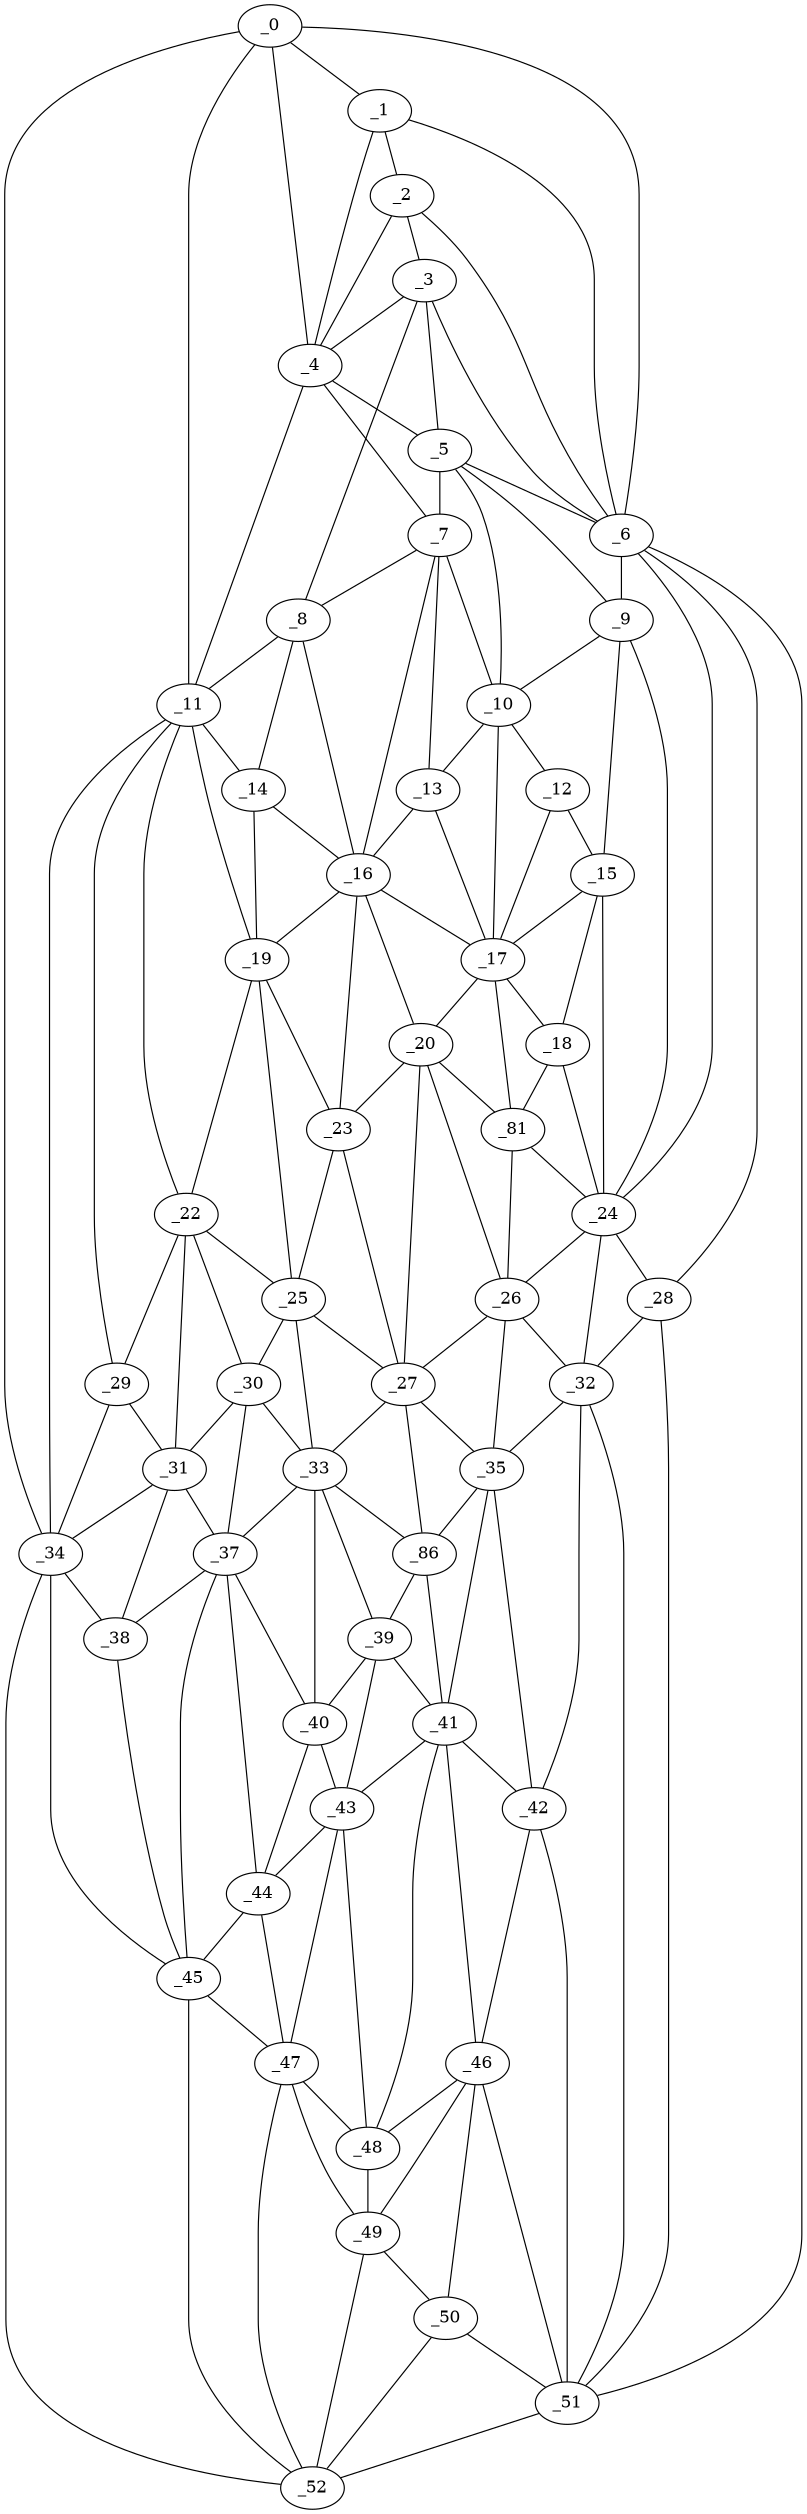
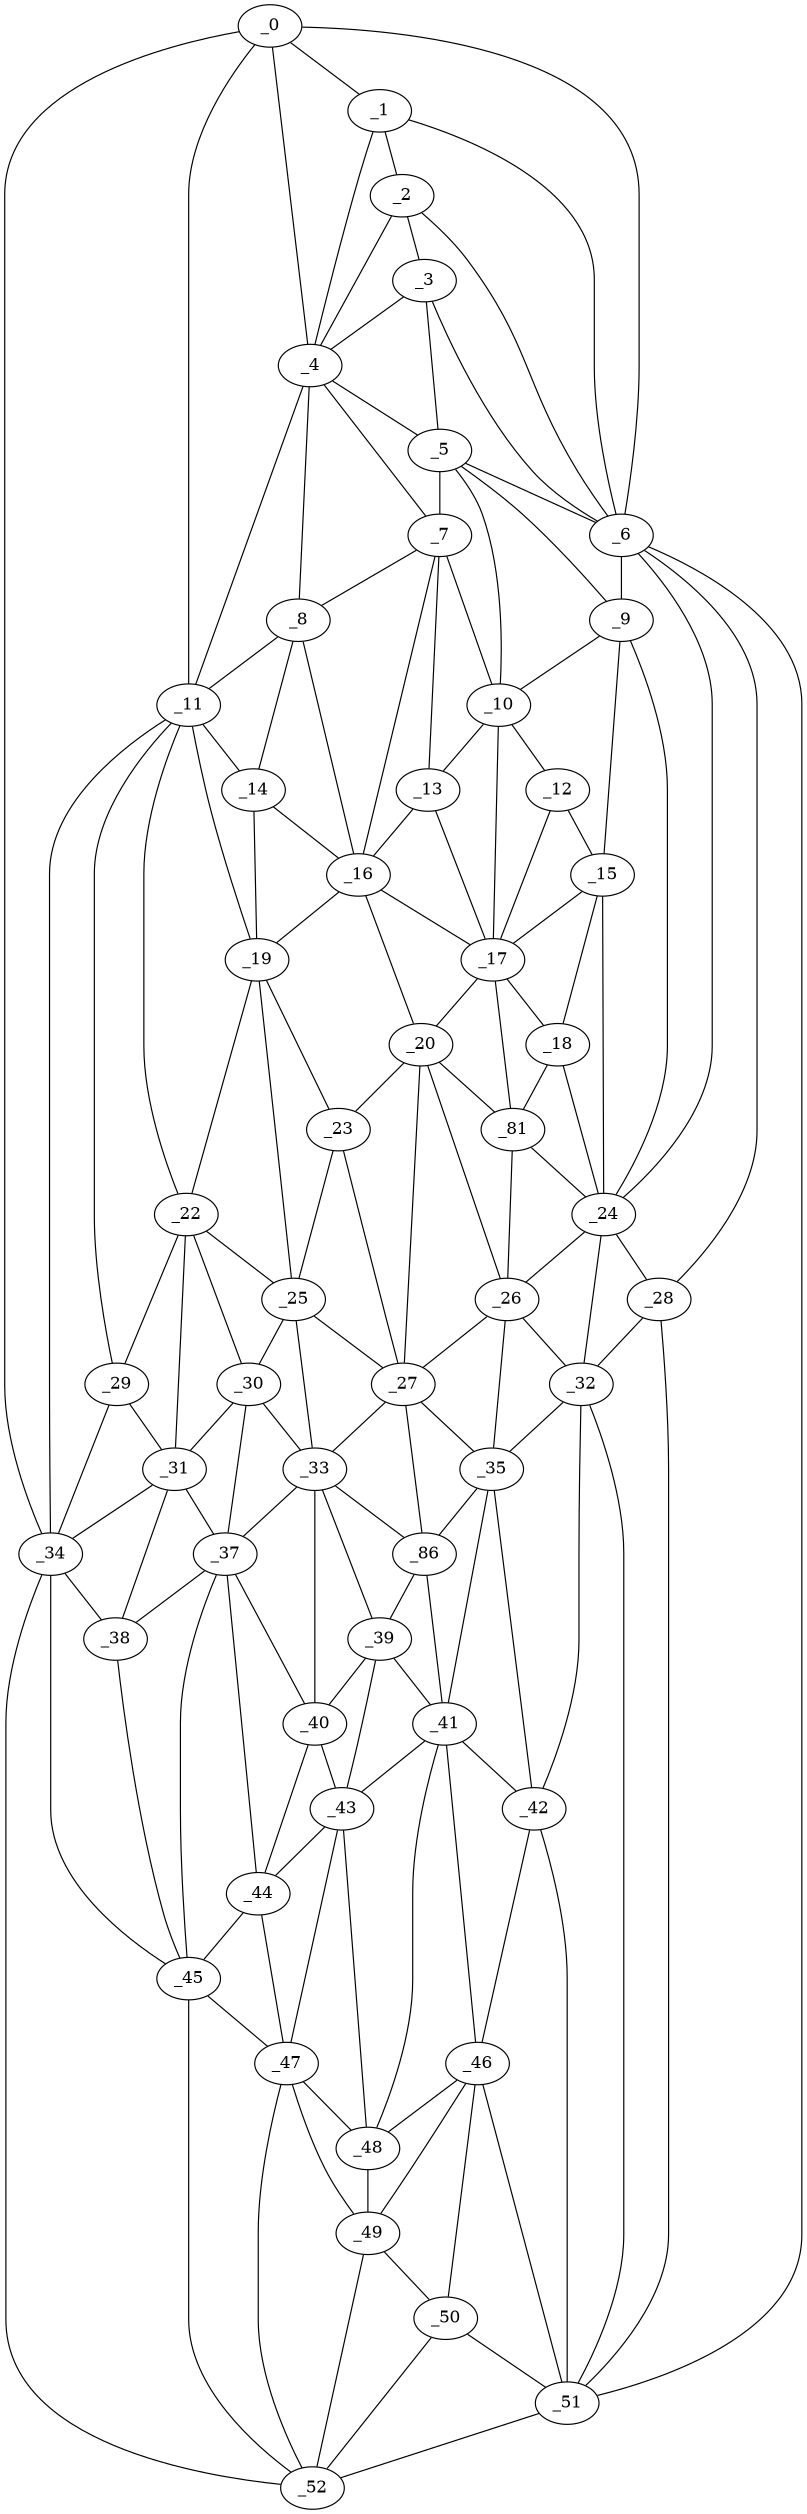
edge "_3" -- "_8": now "_4" -- "_8"
edge "_16" -- "_23": removed
